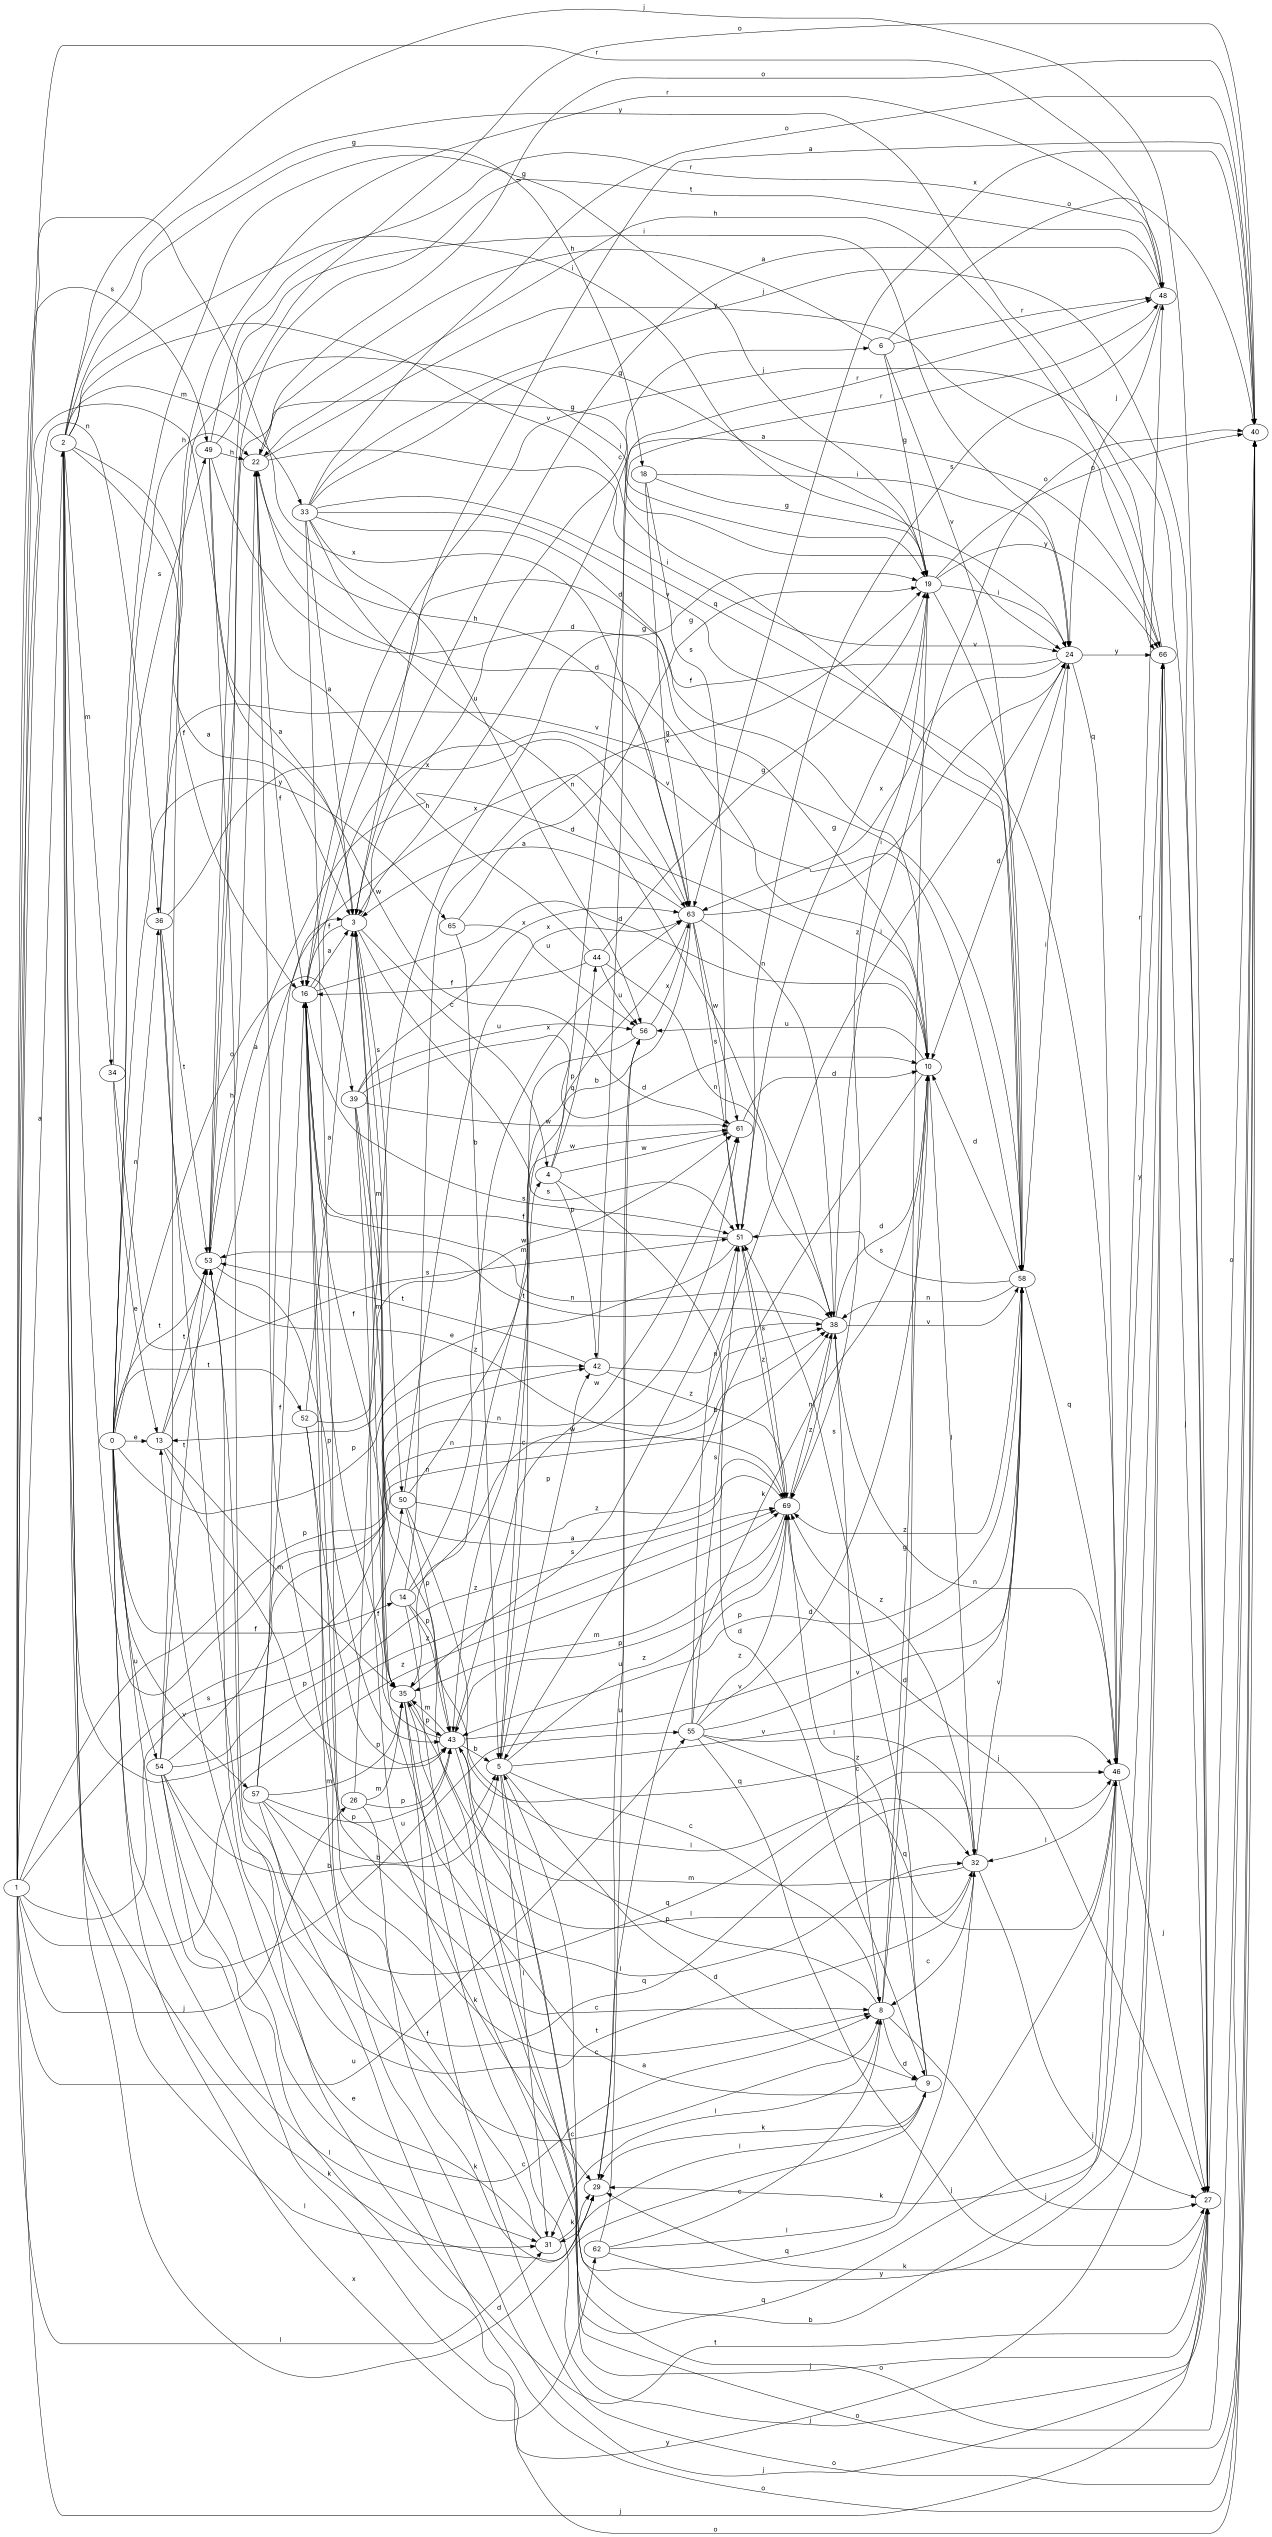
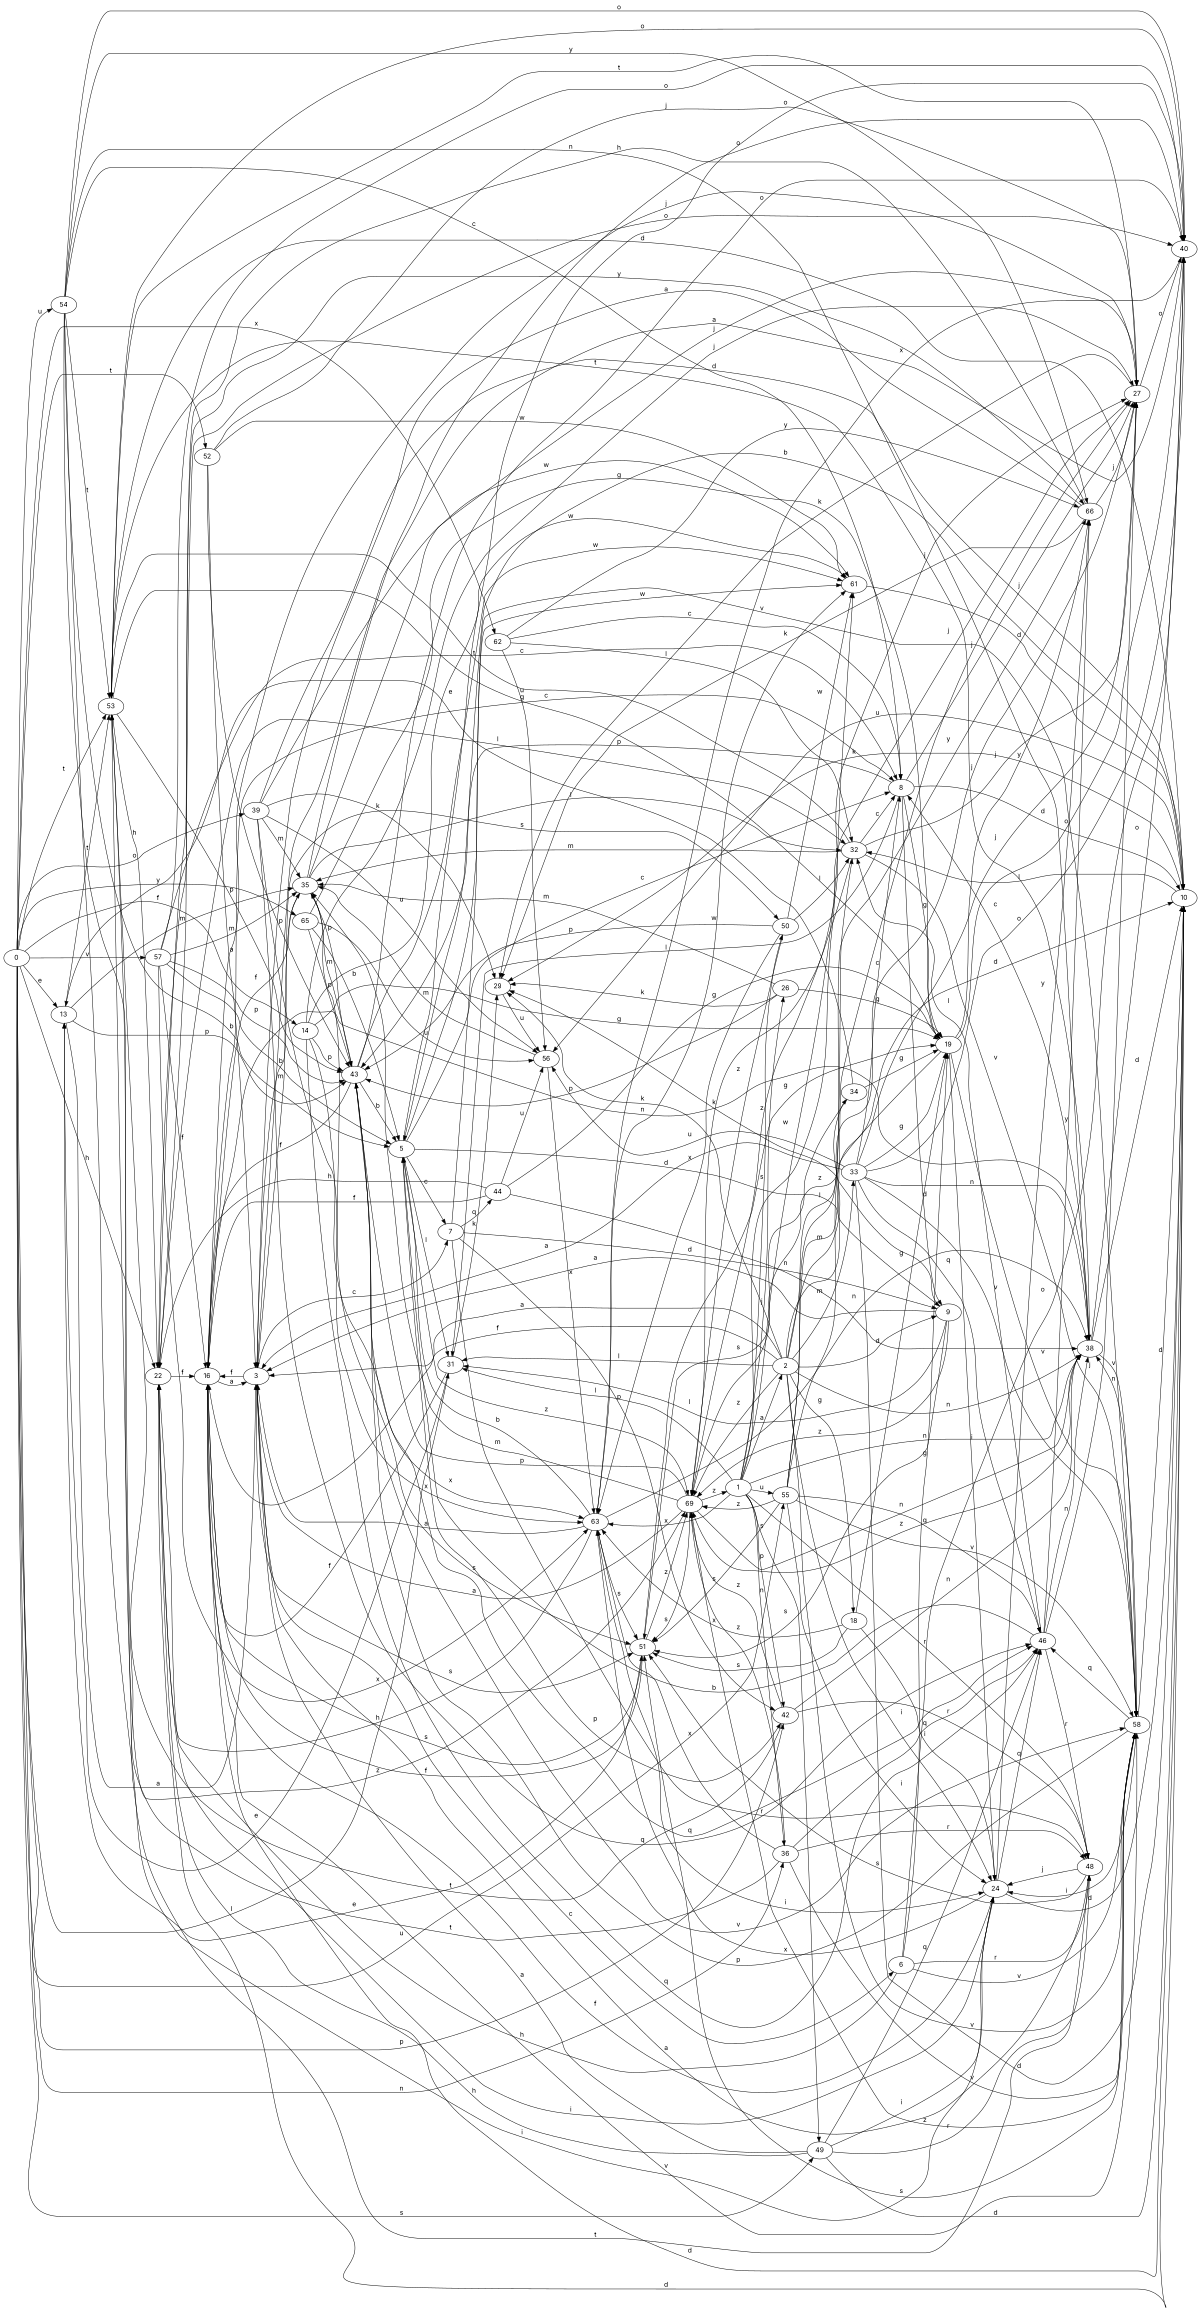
node "4": label "4" -> "7"
edge "63" -> "43": now "65" -> "43"
edge "1" -> "69": reversed
